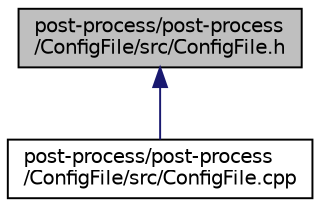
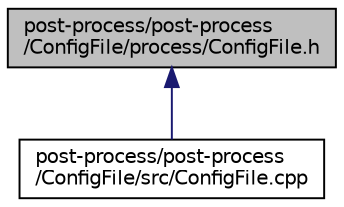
node "post-process/post-process /ConfigFile/src/ConfigFile.h": label "post-process/post-process /ConfigFile/src/ConfigFile.h" -> "post-process/post-process /ConfigFile/process/ConfigFile.h"
